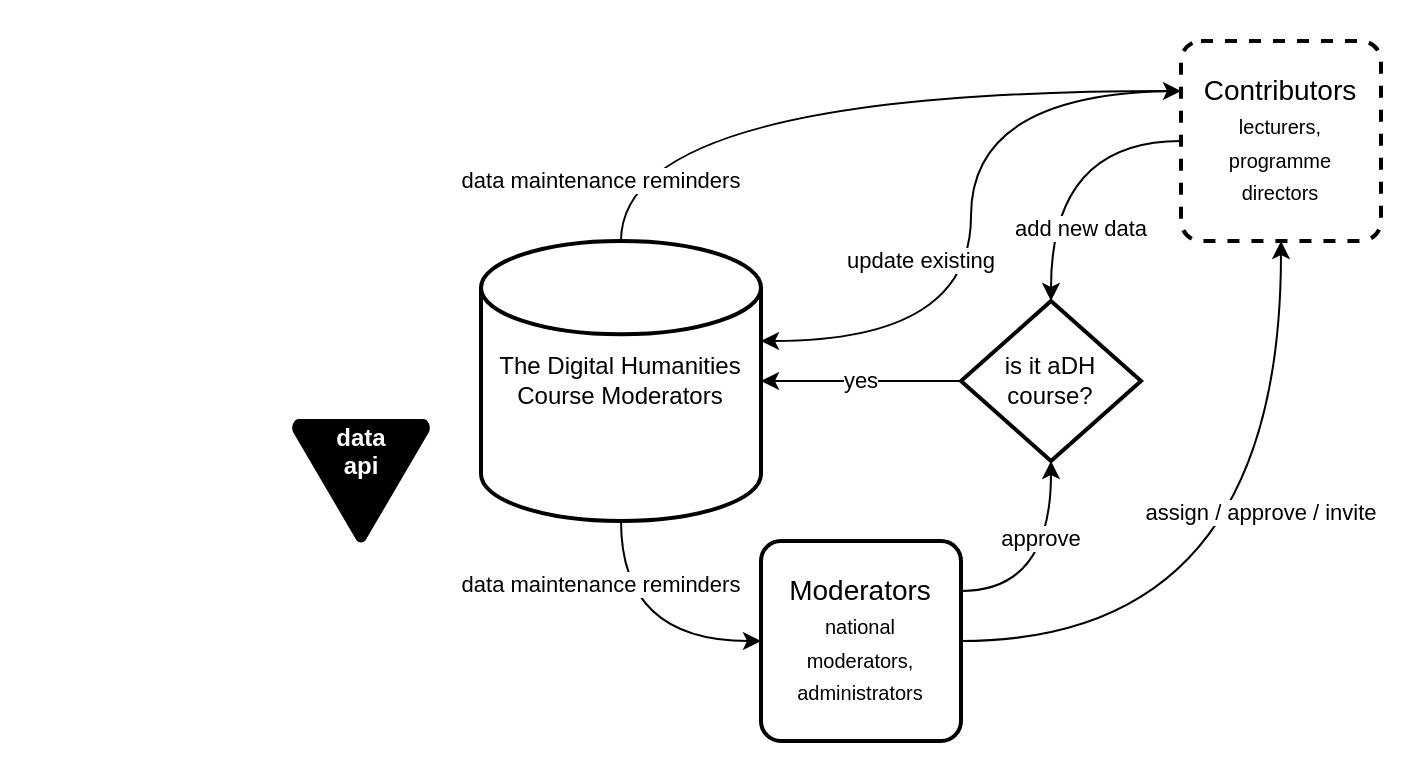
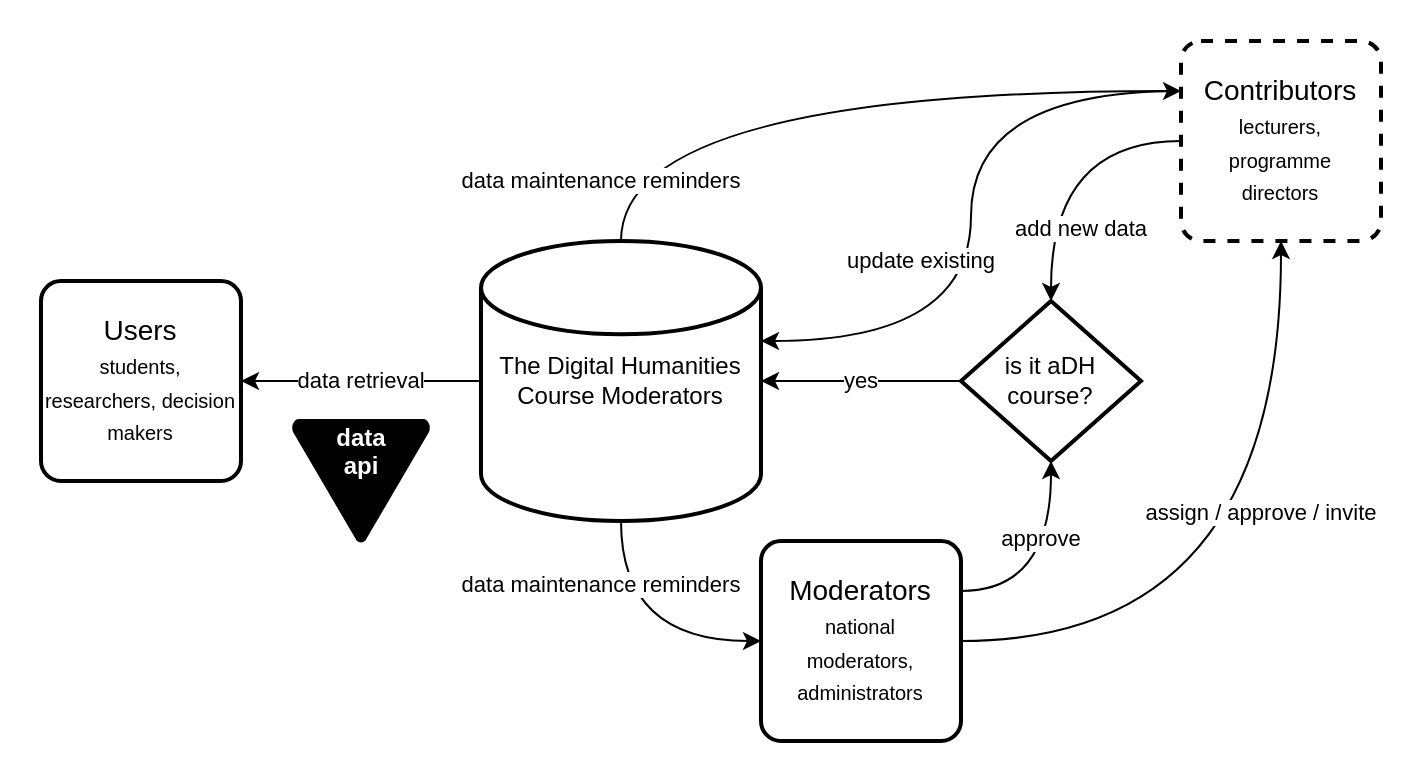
node "Users students, researchers, decision makers": added
edge "The Digital Humanities Course Moderators" -> "Users students, researchers, decision makers": added, label "data retrieval"
